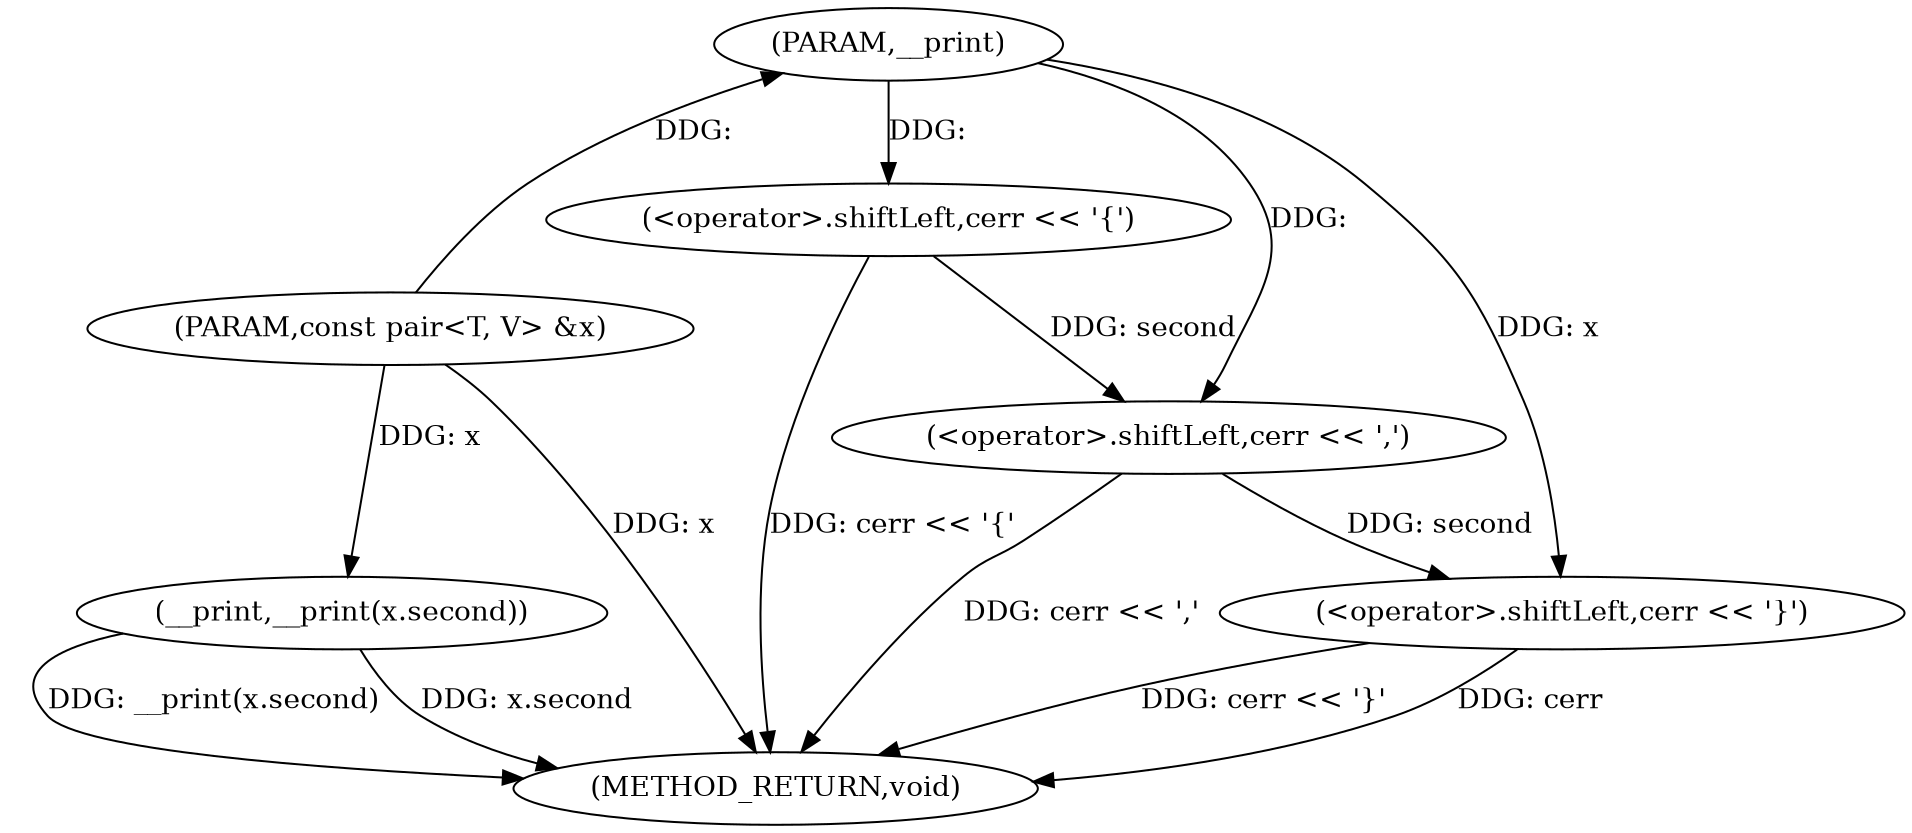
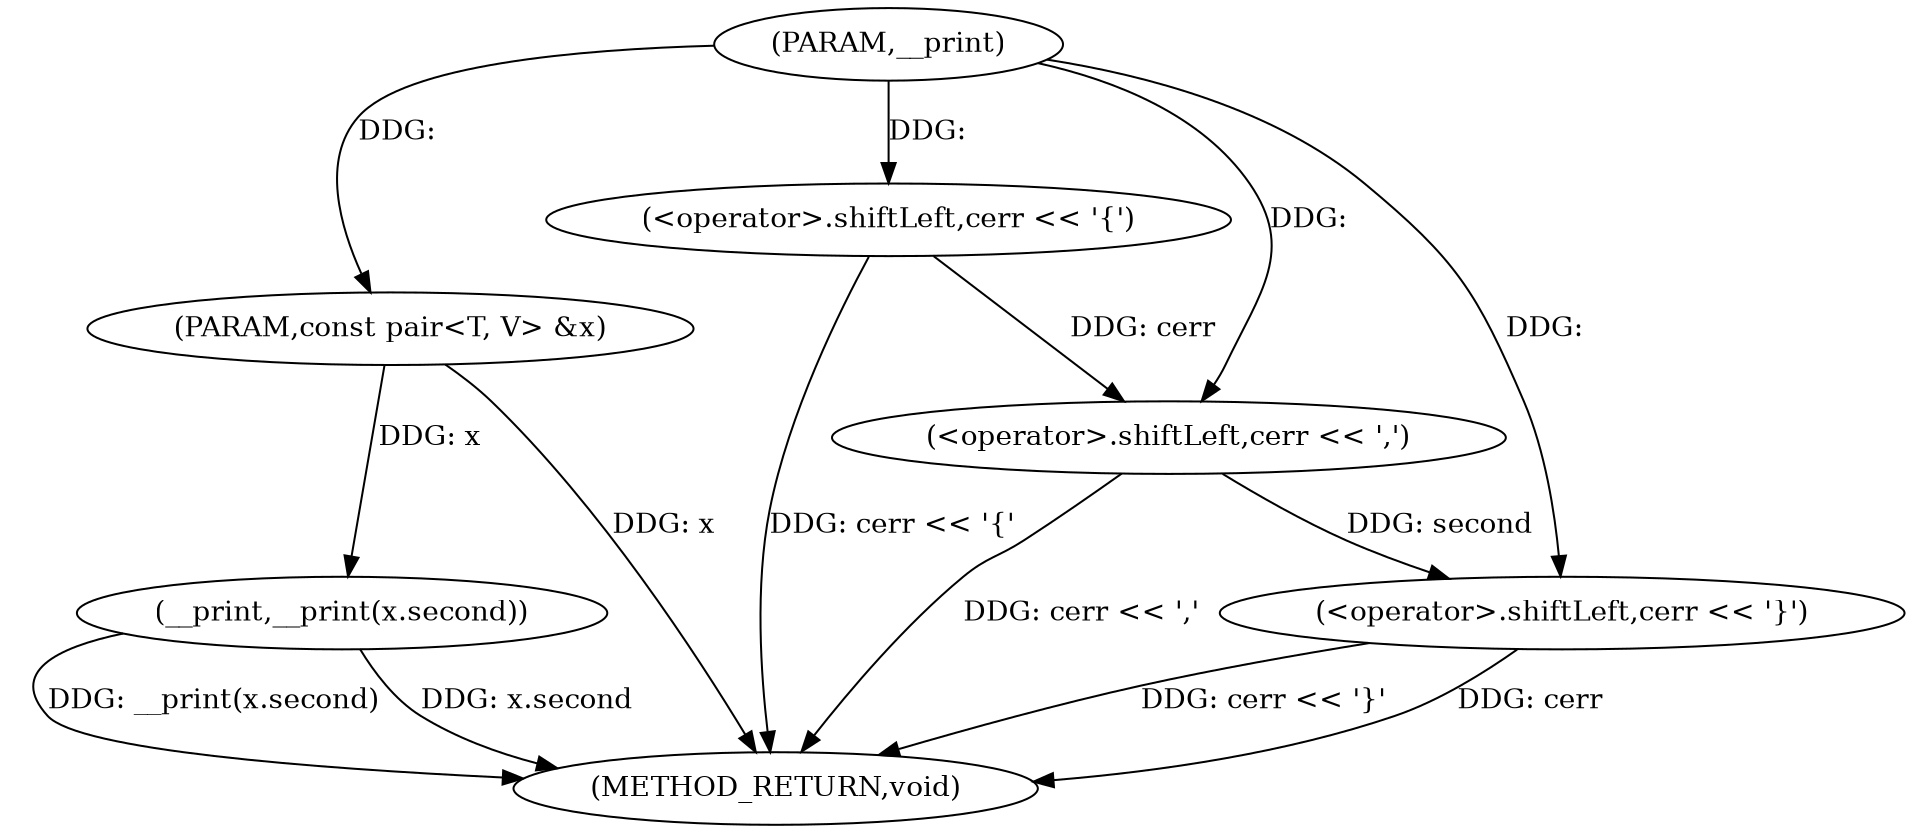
edge "(PARAM,const pair<T, V> &x)" -> "(PARAM,__print)": reversed
edge "(<operator>.shiftLeft,cerr << '{')" -> "(<operator>.shiftLeft,cerr << ',')": label "DDG: second" -> "DDG: cerr"
edge "(PARAM,__print)" -> "(<operator>.shiftLeft,cerr << '}')": label "DDG: x" -> "DDG: "
